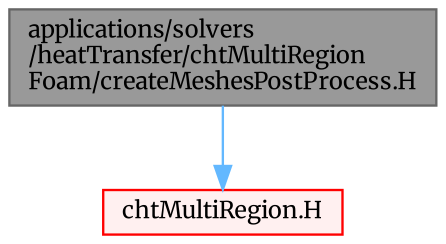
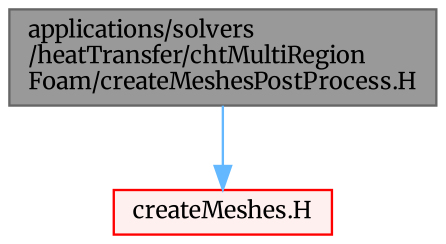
node "chtMultiRegion.H": label "chtMultiRegion.H" -> "createMeshes.H"
